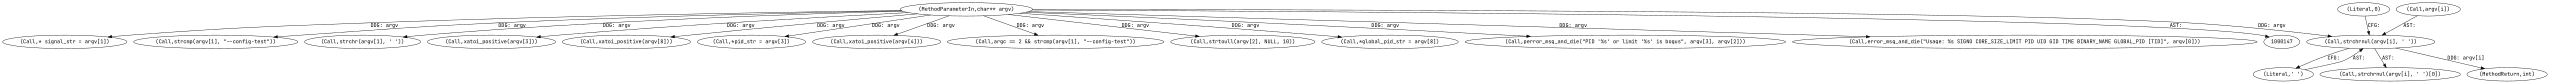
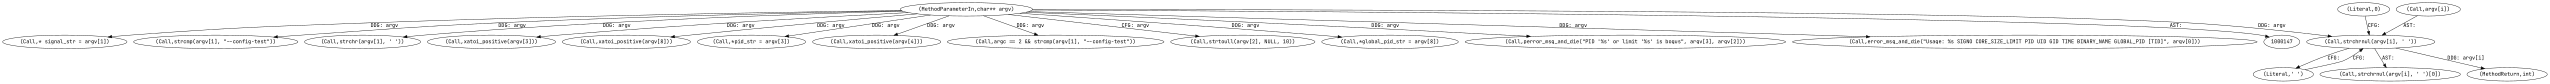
edge "(MethodParameterIn,char** argv)" -> "(Call,strtoull(argv[2], NULL, 10))": label "DDG: argv" -> "CFG: argv"
edge "(Literal,' ')" -> "(Call,strchrnul(argv[i], ' '))": label "AST: " -> "CFG: "
